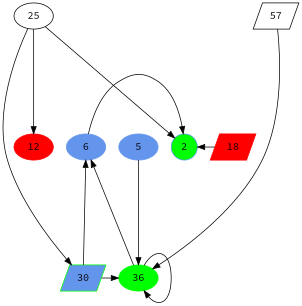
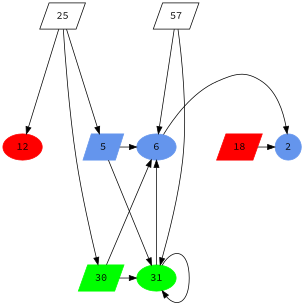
node "25": shape ellipse -> parallelogram
edge "57" -> "6": added
edge "25" -> "2": now "25" -> "5"
edge "5" -> "6": added
node "5": shape ellipse -> parallelogram
node "2": fillcolor green -> cornflowerblue
node "30": fillcolor cornflowerblue -> green
node "36": label "36" -> "31"
